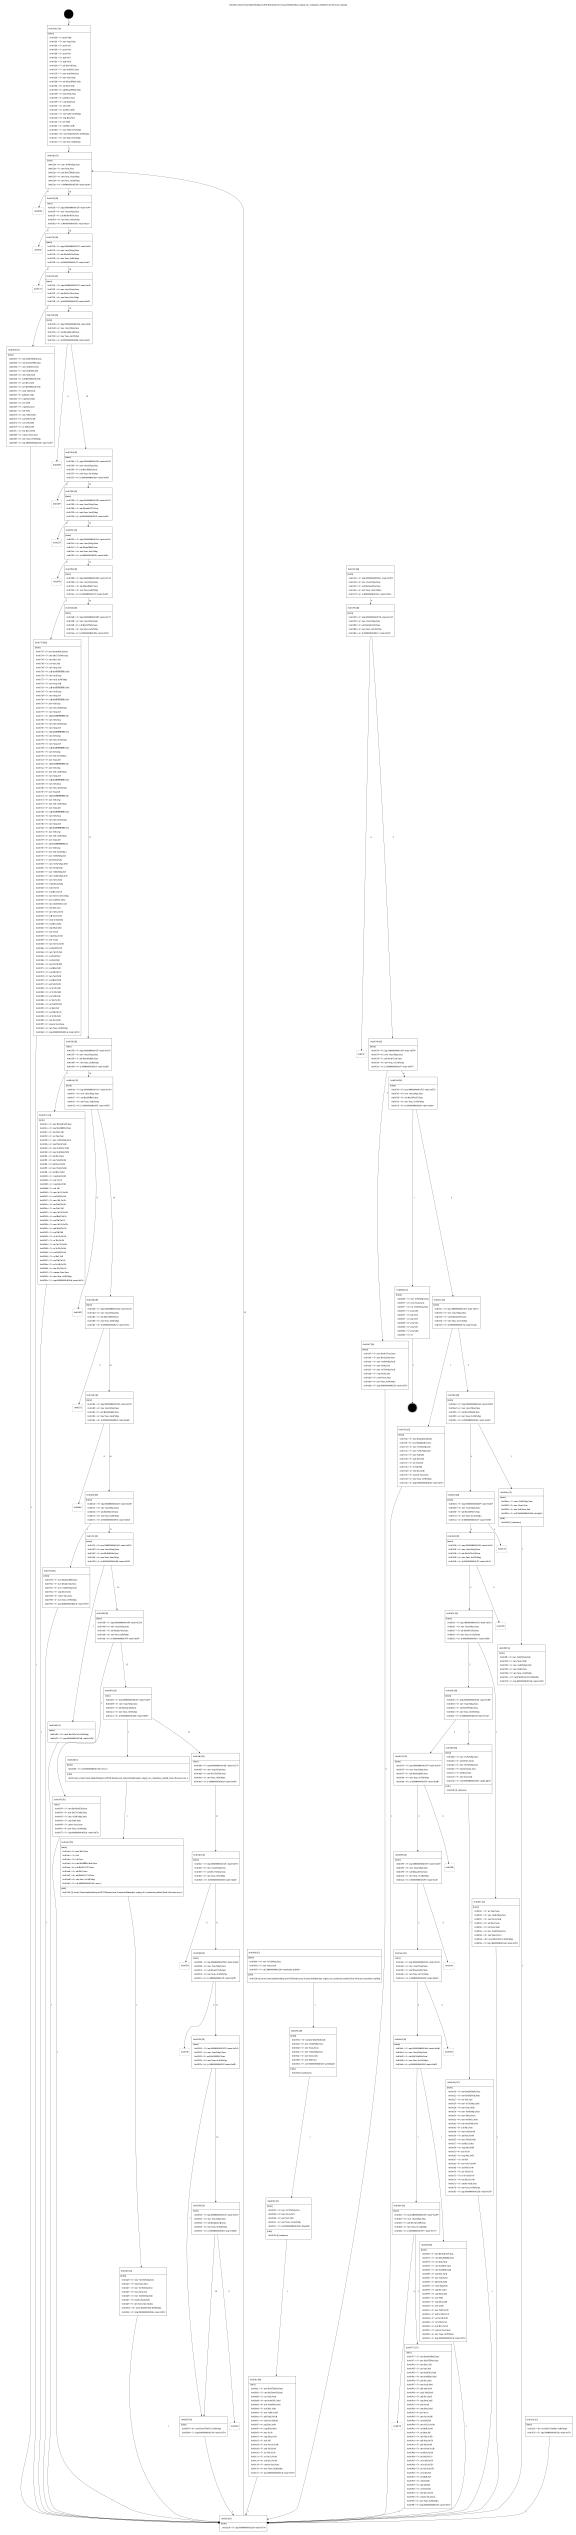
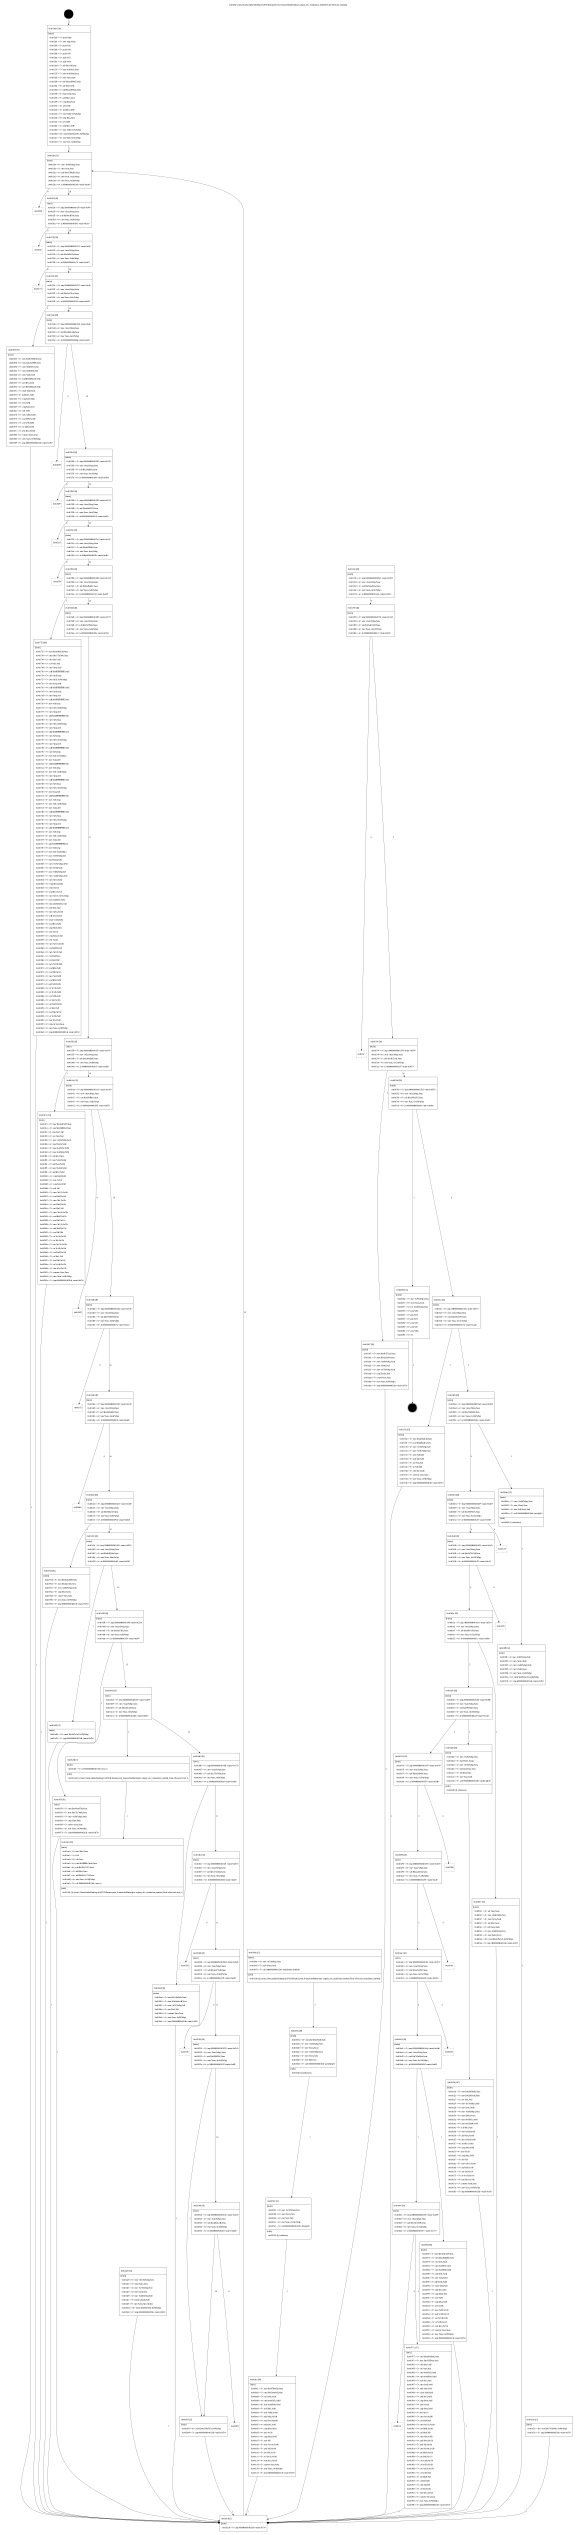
node "0x4018ad [30]": added
edge "0x401ac0 [40]" -> "0x401ae8 [41]": removed, label "1"
